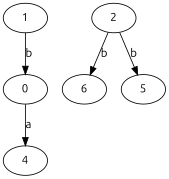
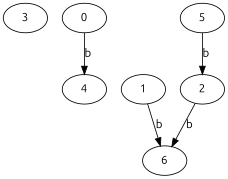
node "3": added
edge "1" -> "0": now "1" -> "6"
edge "2" -> "5": reversed
edge "0" -> "4": label "a" -> "b"
